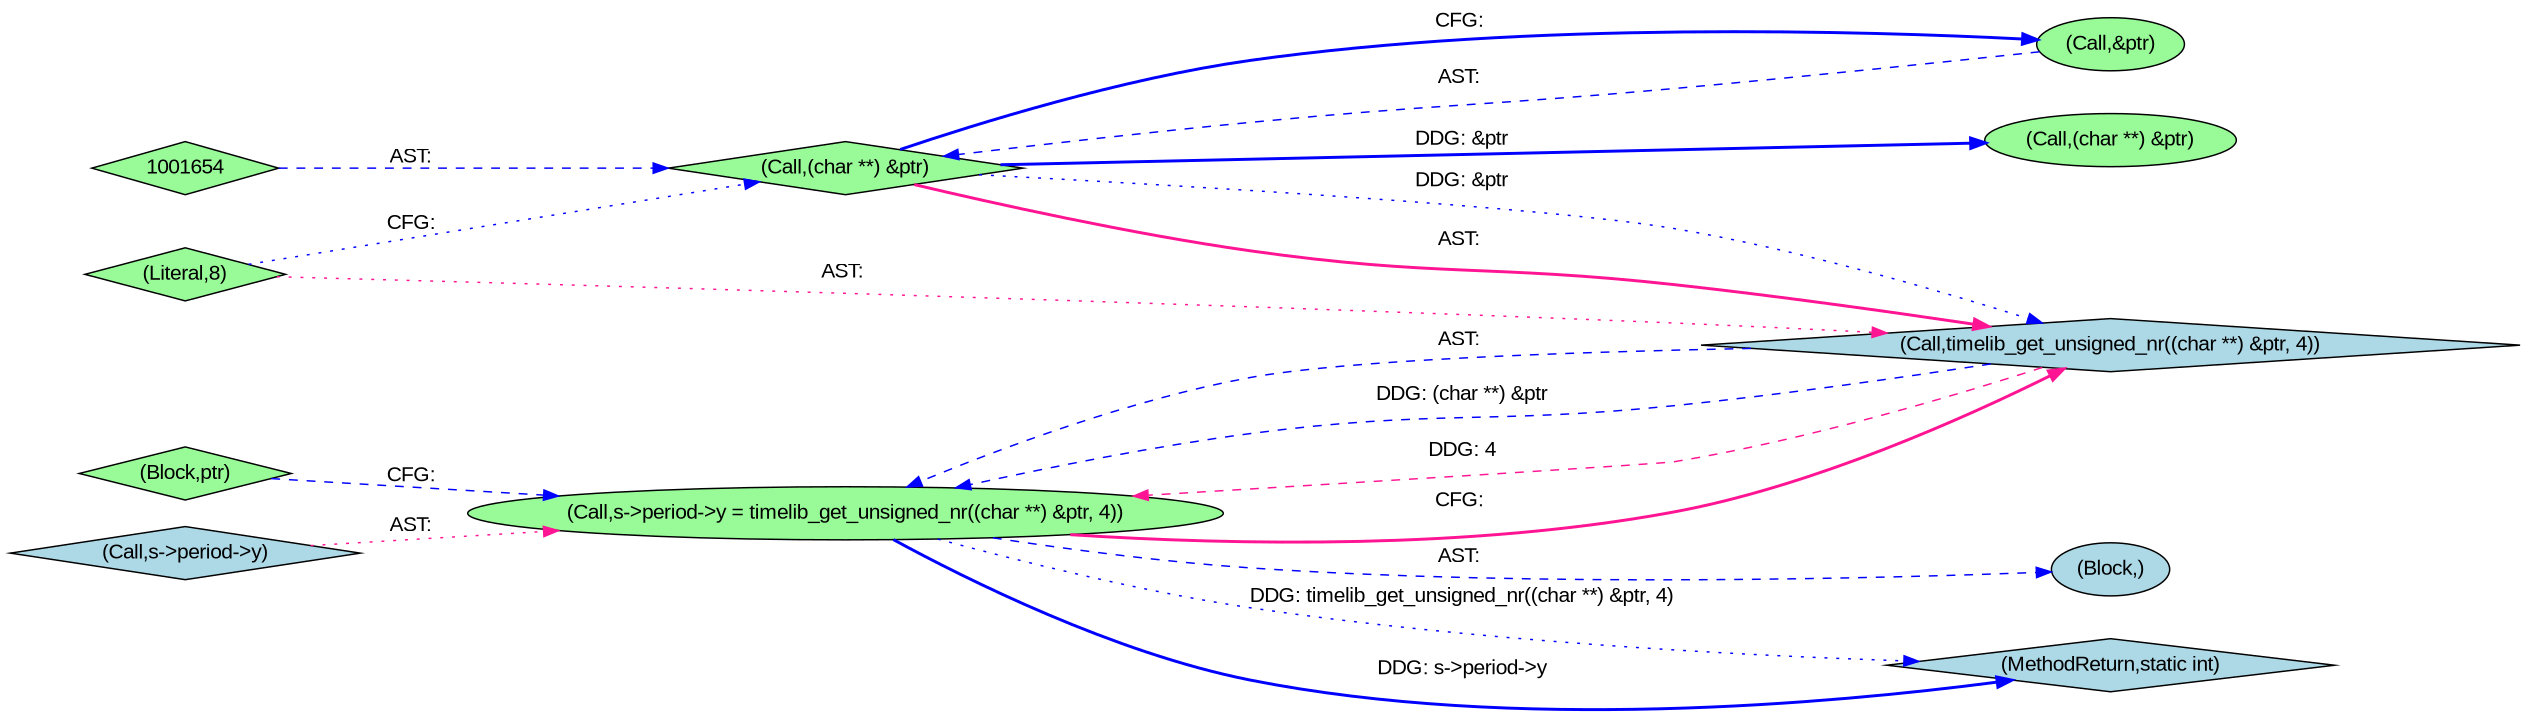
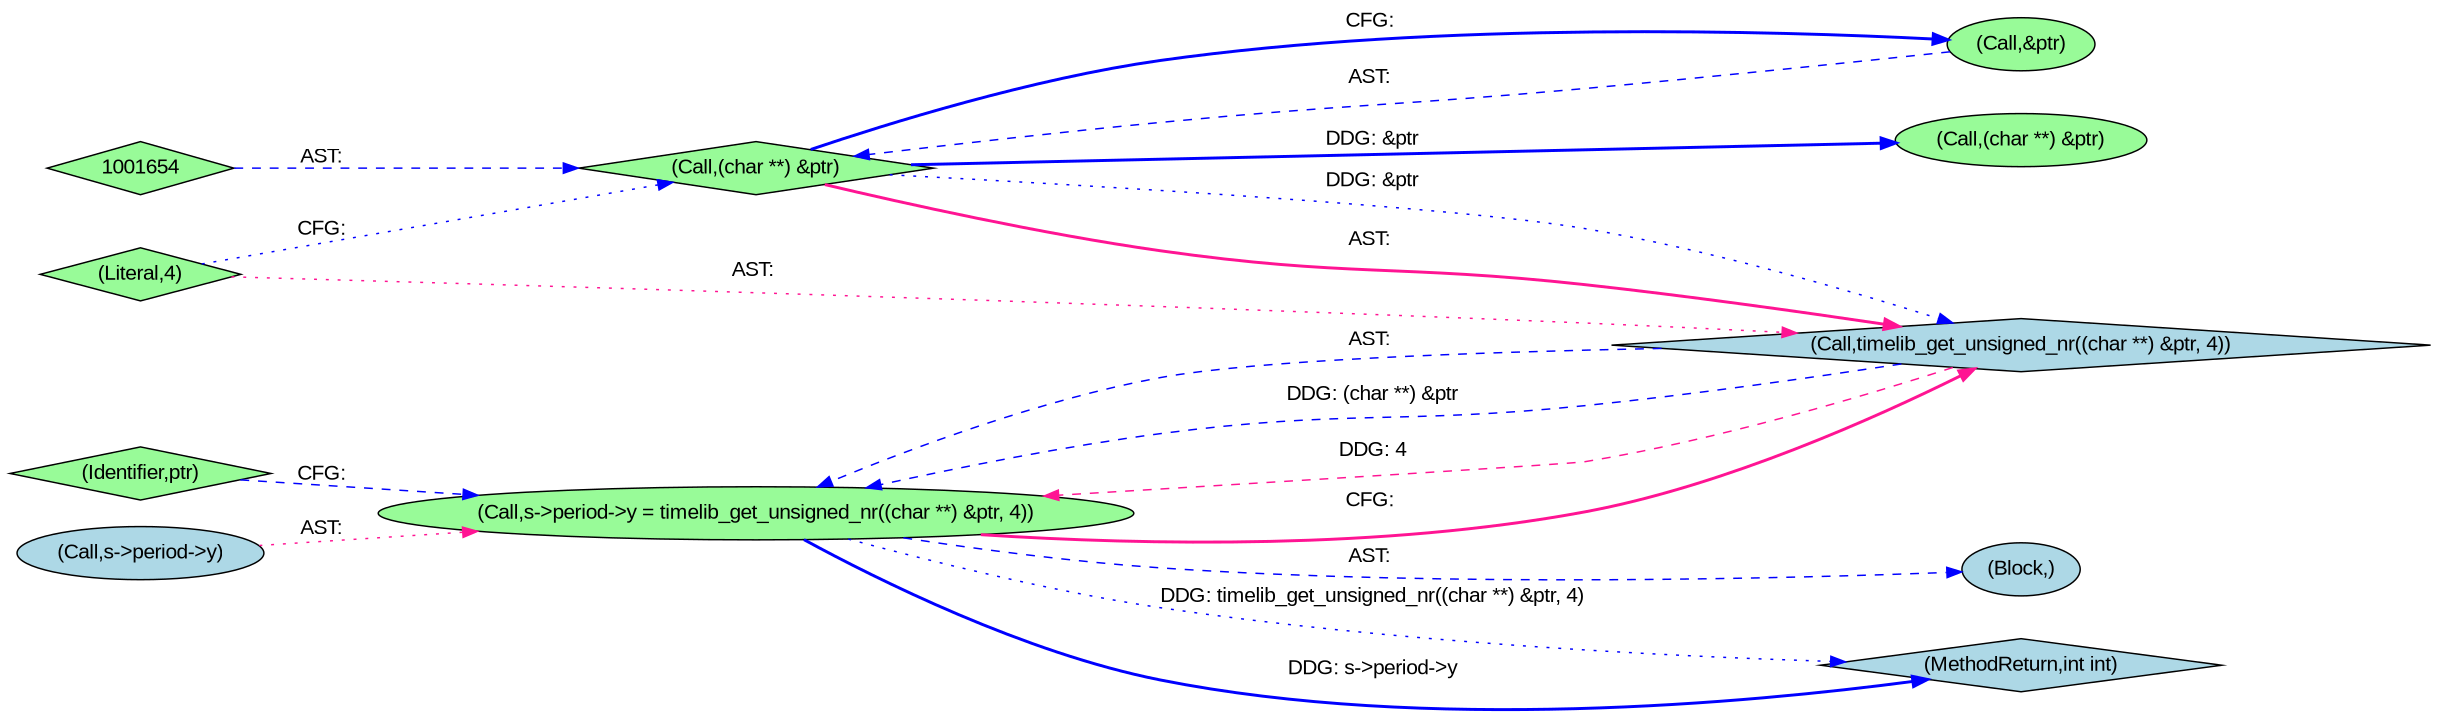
node "(Literal,8)": label "(Literal,8)" -> "(Literal,4)"
node "(Block,ptr)": label "(Block,ptr)" -> "(Identifier,ptr)"
node "(Call,s->period->y)": shape diamond -> ellipse
node "(MethodReturn,static int)": label "(MethodReturn,static int)" -> "(MethodReturn,int int)"
